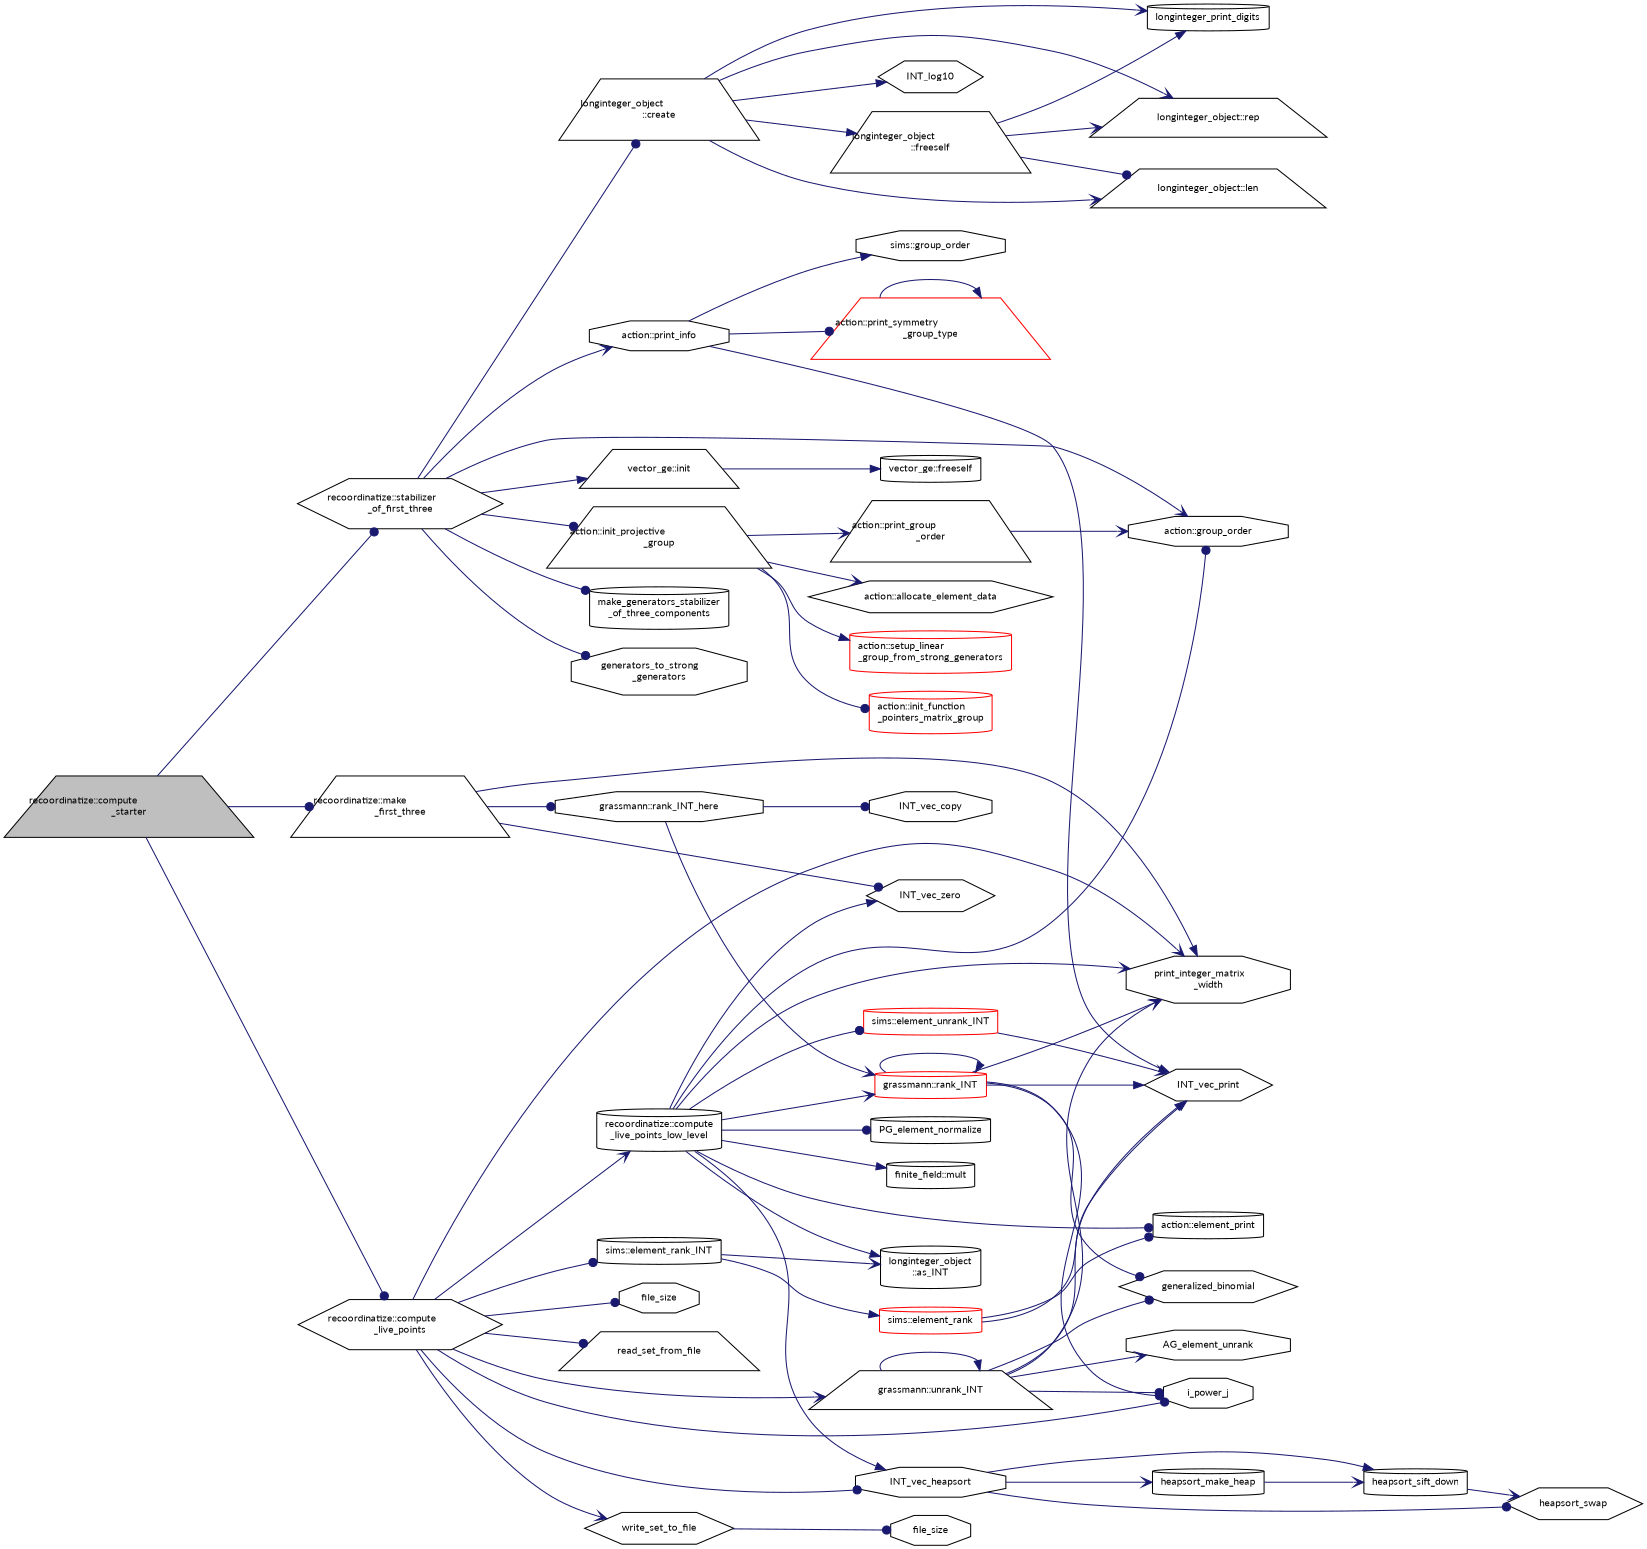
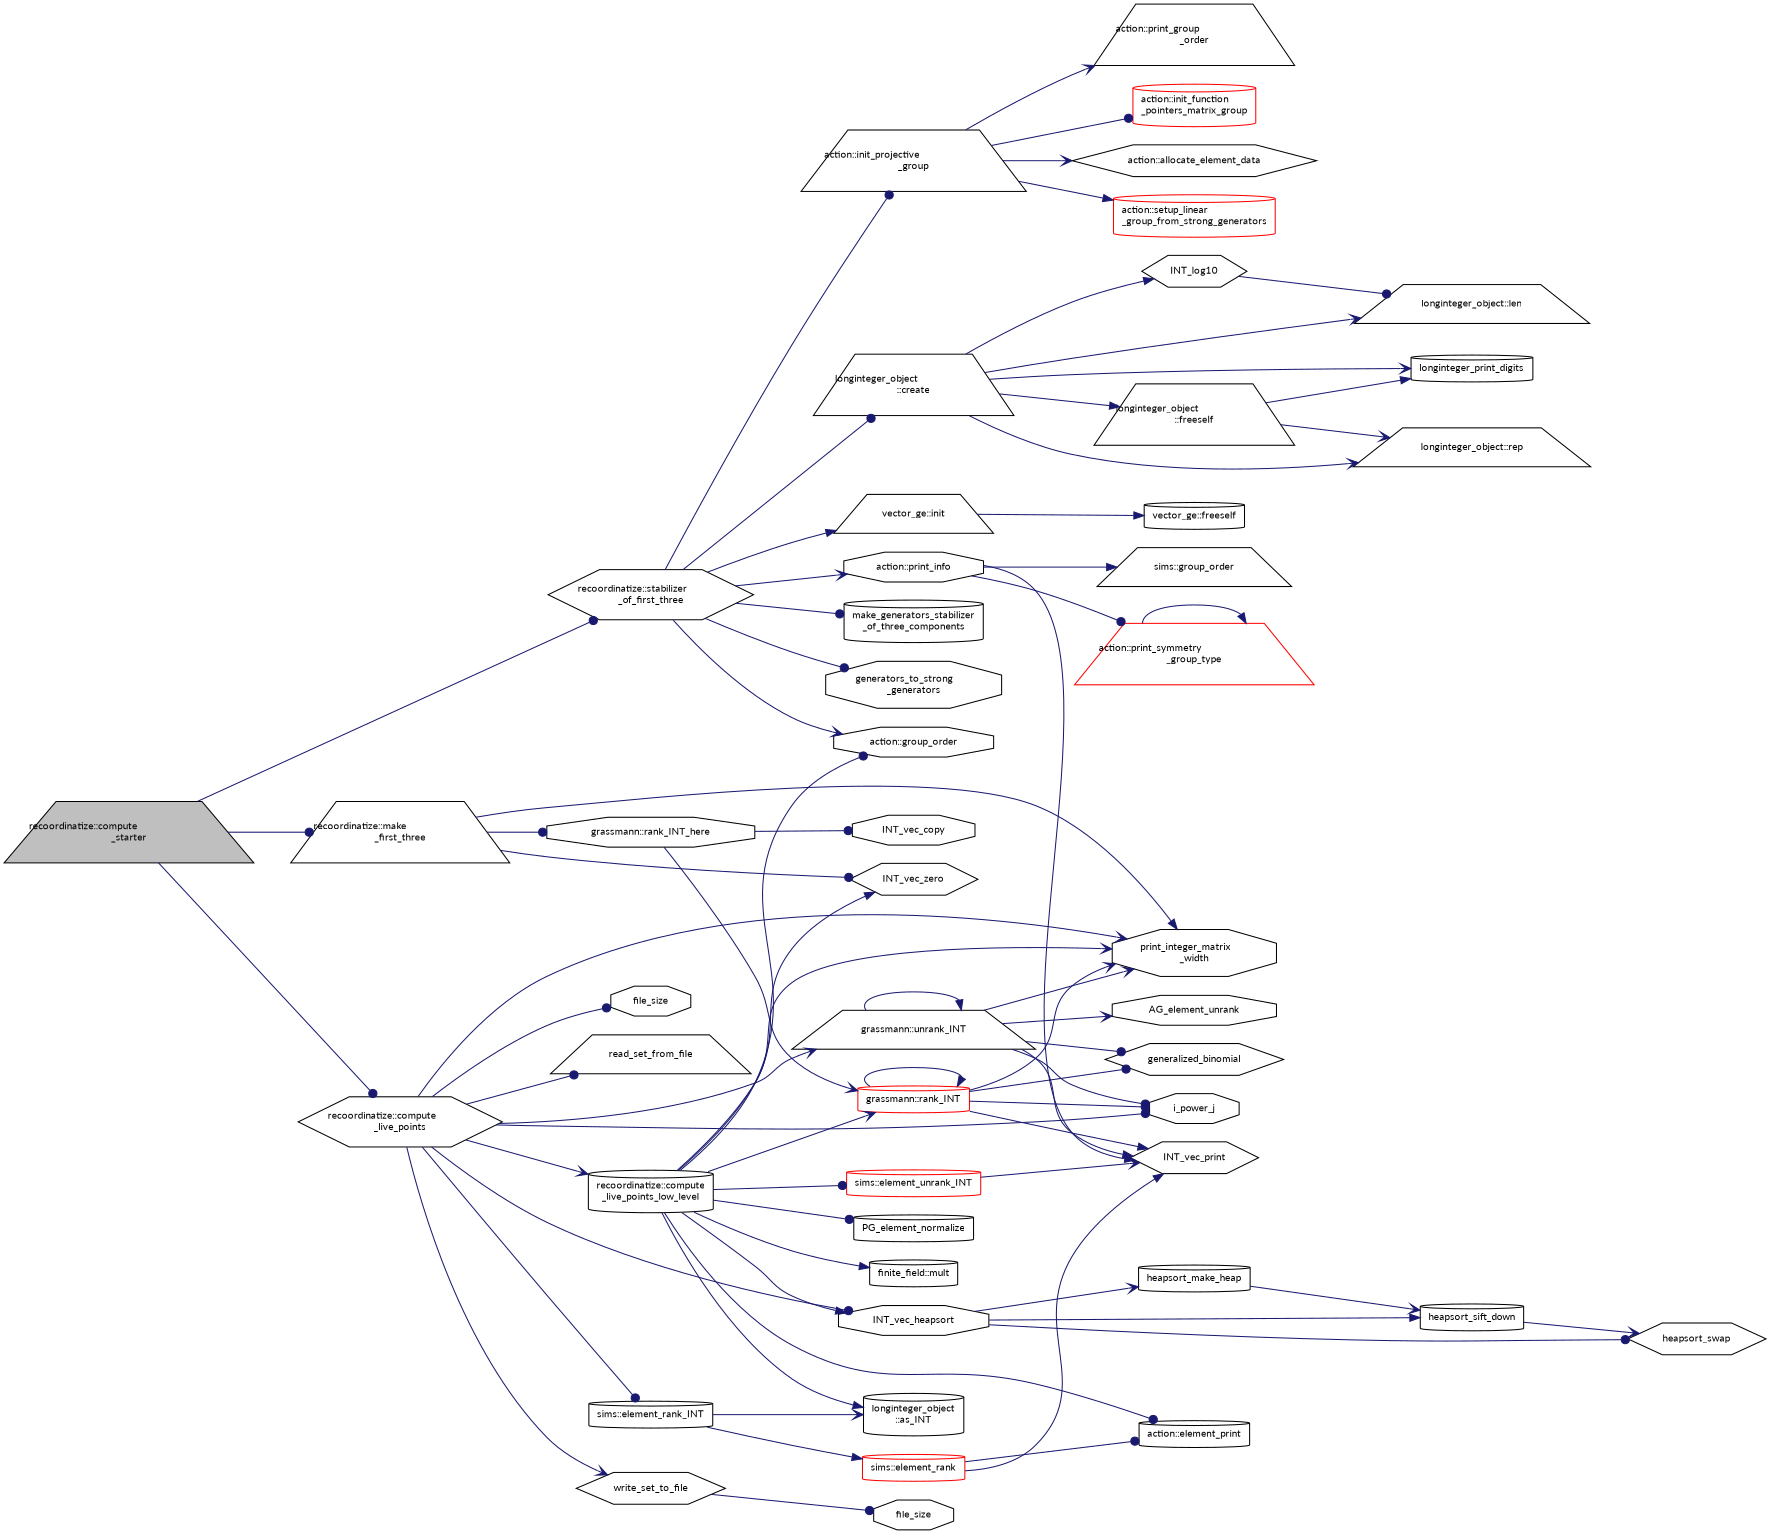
edge "longinteger_object ::freeself" -> "longinteger_object::len": now "INT_log10" -> "longinteger_object::len"
node "sims::group_order": shape octagon -> trapezium
edge "action::print_group _order" -> "action::group_order": removed
